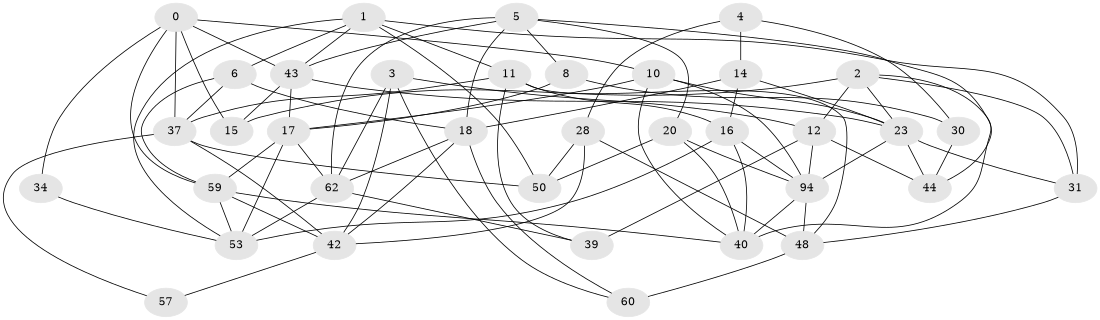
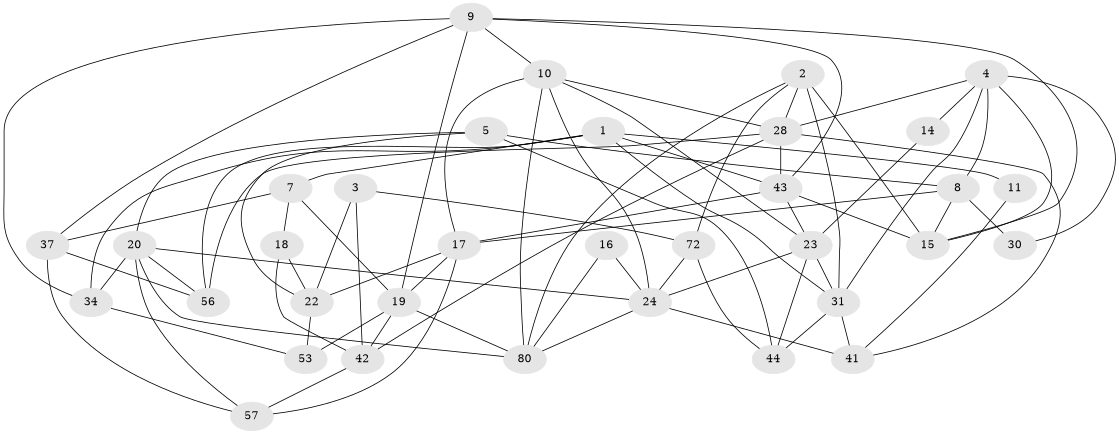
node "0": label "0" -> "9"
edge "5" -- "43": now "28" -- "43"
edge "5" -- "18": removed
node "6": label "6" -> "7"
edge "1" -- "53": now "1" -- "34"
edge "11" -- "37": removed
edge "2" -- "23": now "2" -- "28"
edge "11" -- "16": removed
edge "10" -- "28": added
edge "14" -- "16": removed
edge "14" -- "18": removed
node "12": label "12" -> "72"
edge "4" -- "8": added
edge "30" -- "44": now "31" -- "44"
edge "4" -- "31": added
edge "17" -- "53": now "17" -- "57"
edge "37" -- "42": removed
node "59": label "59" -> "19"
node "62": label "62" -> "22"
node "50": label "50" -> "56"
node "94": label "94" -> "24"
edge "4" -- "15": added
edge "16" -- "53": removed
edge "8" -- "15": added
node "39": removed
node "40": label "40" -> "80"
node "48": label "48" -> "41"
edge "20" -- "34": added
node "60": removed
edge "20" -- "57": added
